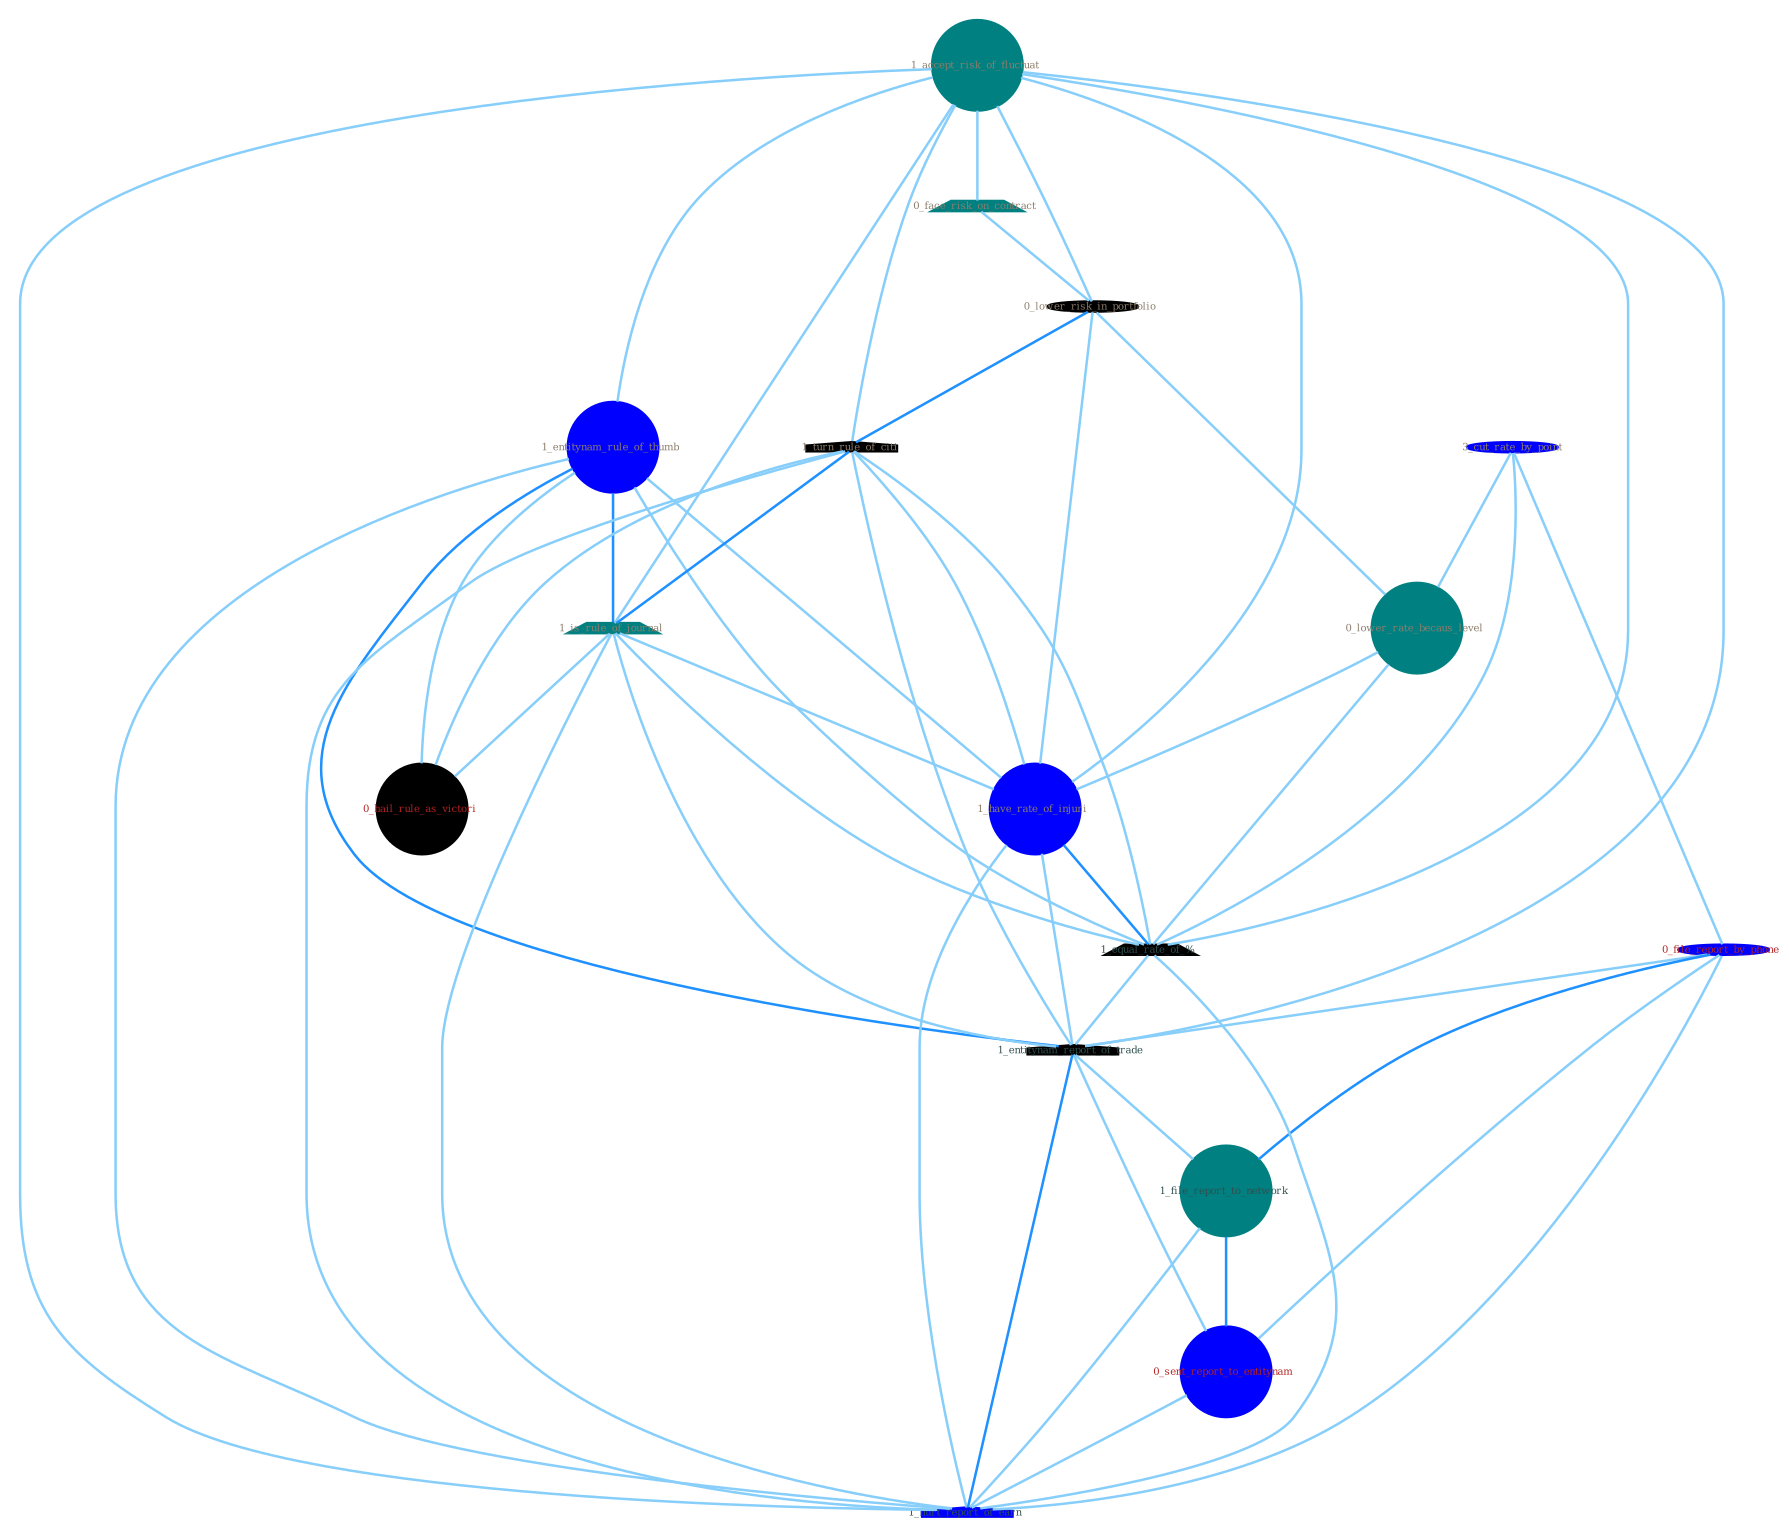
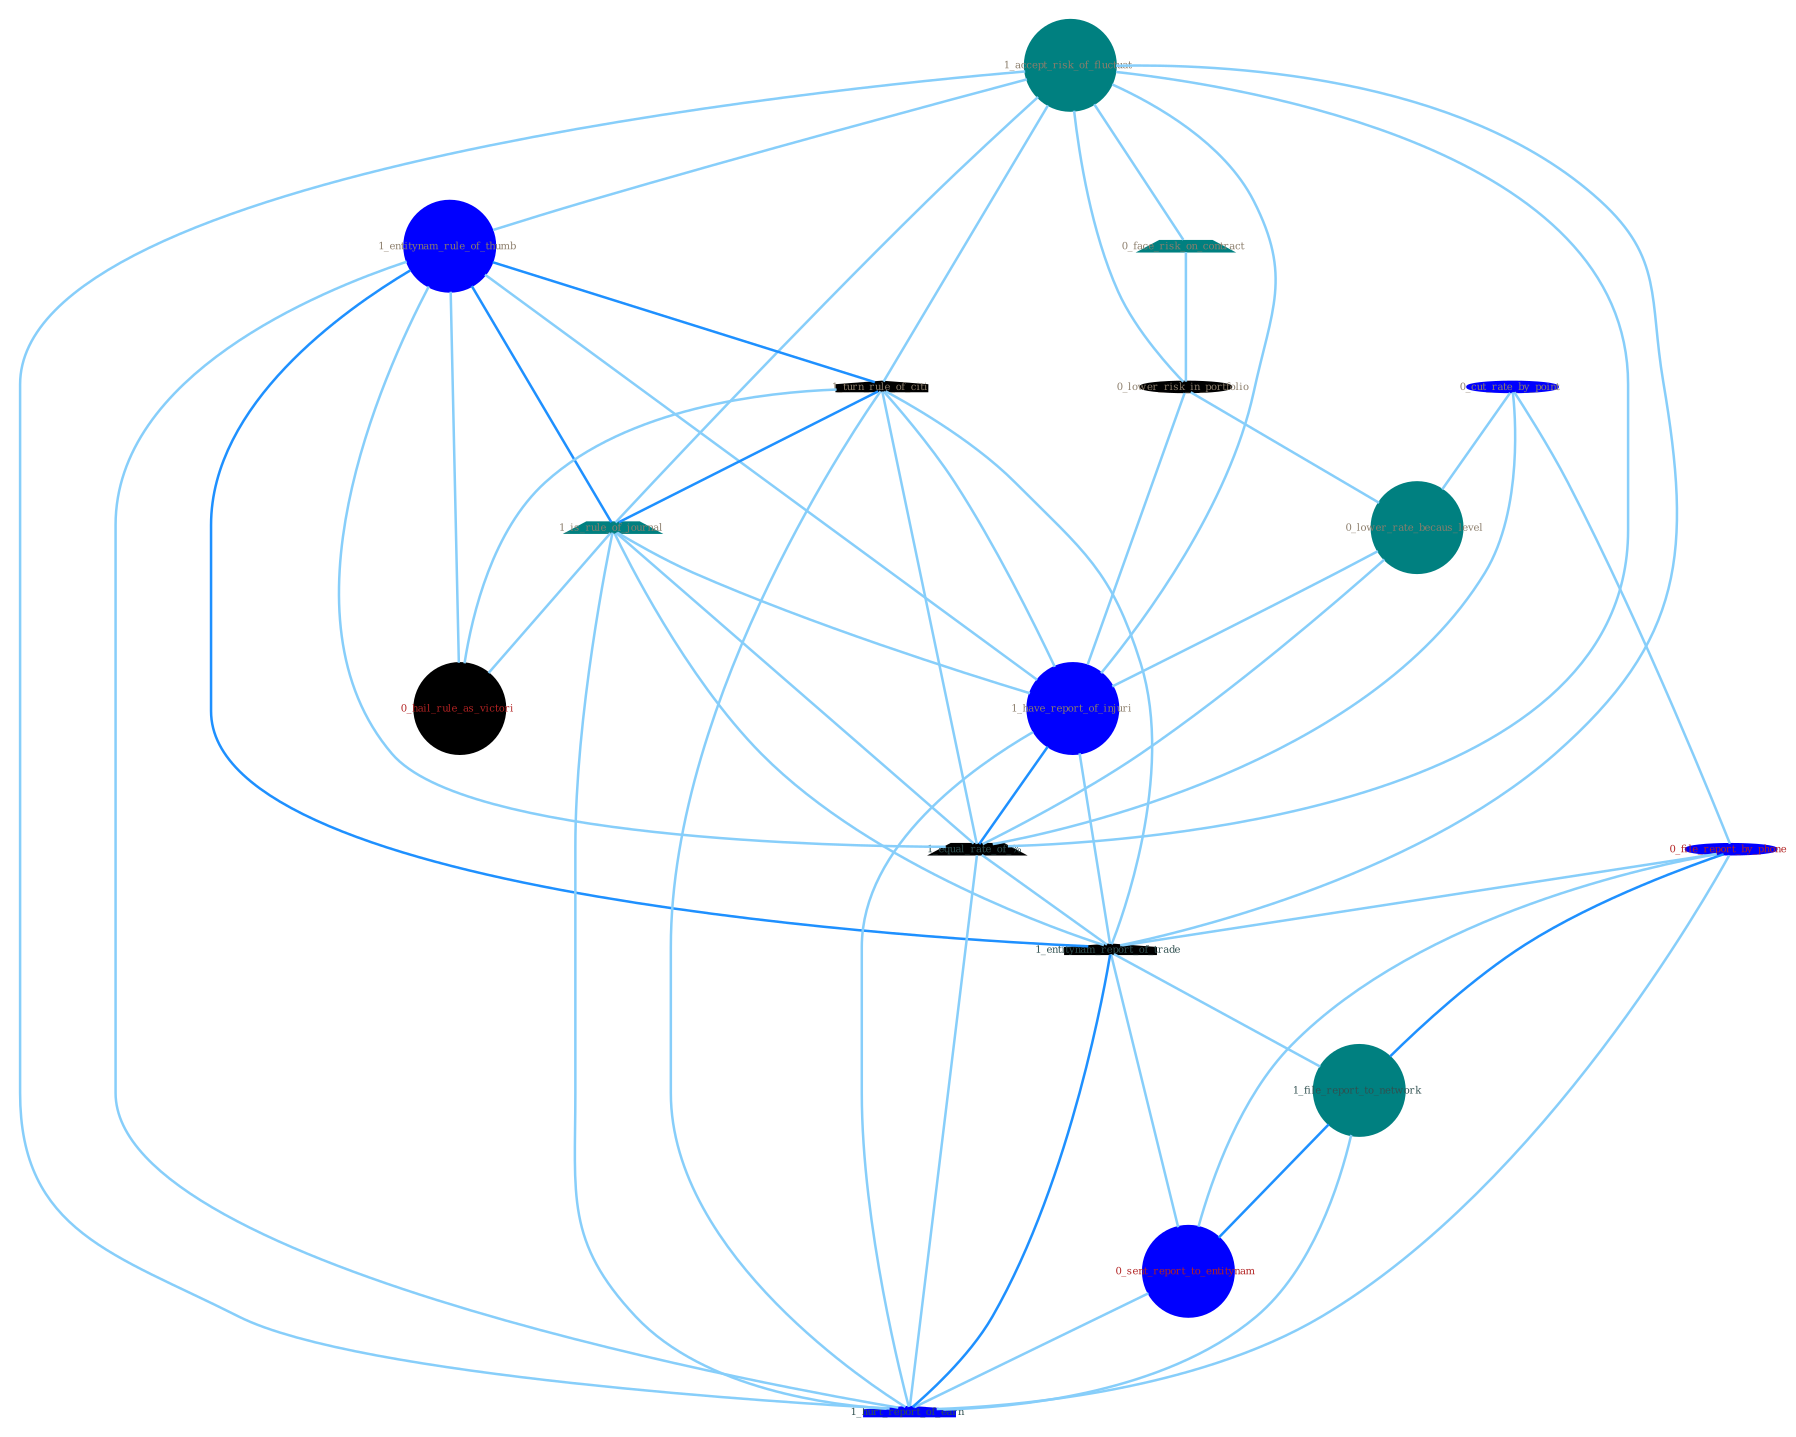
edge "0_lower_risk_in_portfolio" -- "1_turn_rule_of_citi": now "1_entitynam_rule_of_thumb" -- "1_turn_rule_of_citi"
node "3_cut_rate_by_point": label "3_cut_rate_by_point" -> "0_cut_rate_by_point"
node "1_have_rate_of_injuri": label "1_have_rate_of_injuri" -> "1_have_report_of_injuri"
